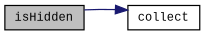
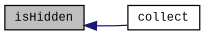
edge "isHidden" -> "collect": reversed
